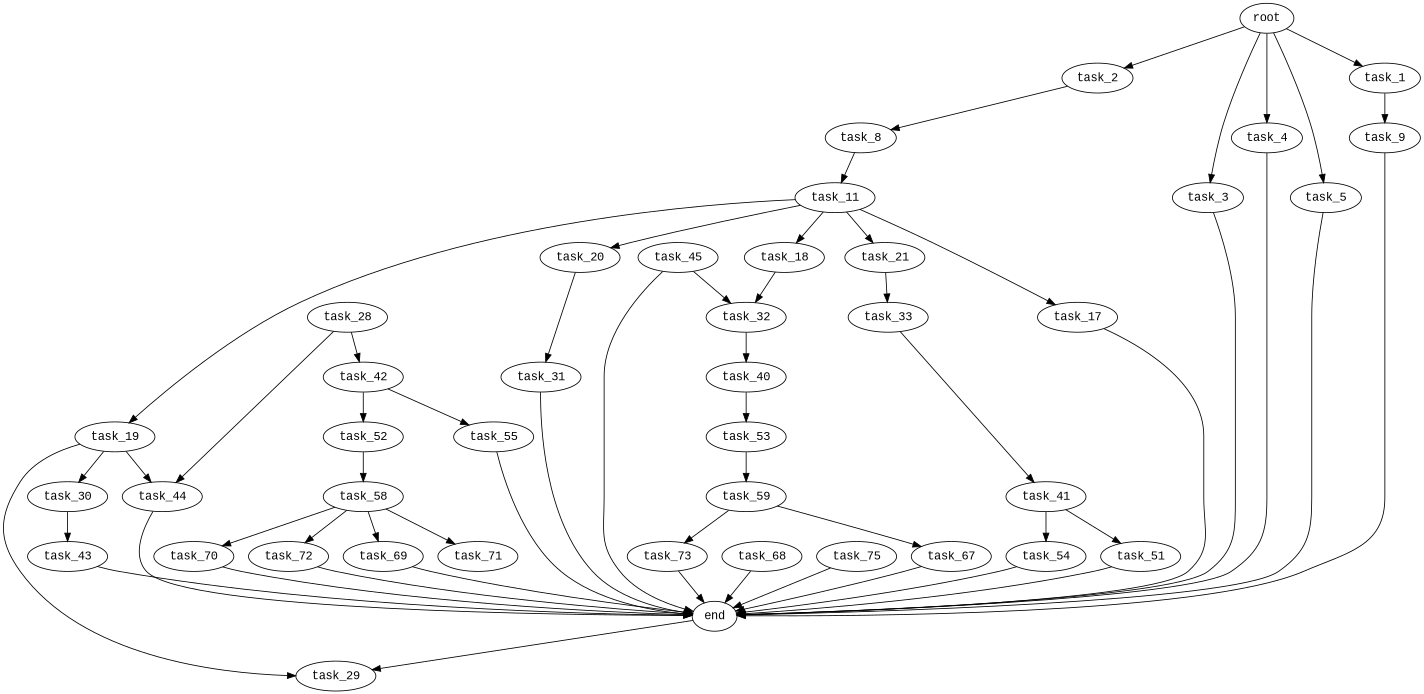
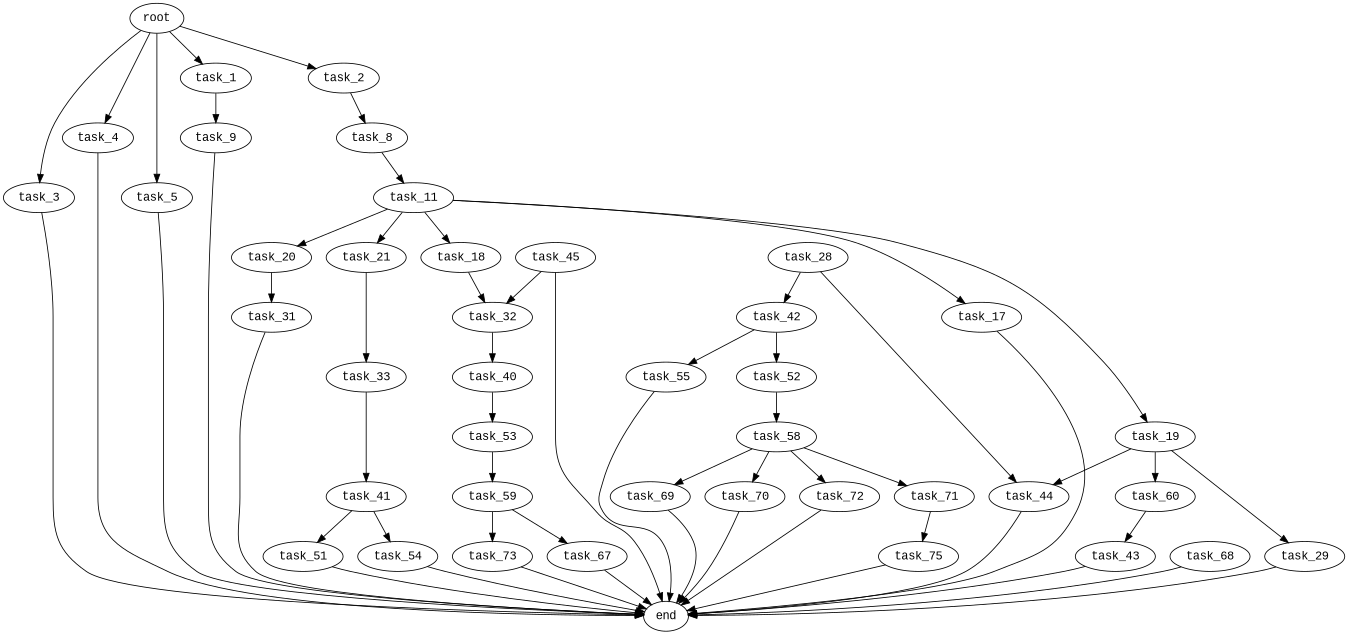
node "task_30": label "task_30" -> "task_60"
edge "task_71" -> "task_75": added
edge "end" -> "task_29": reversed
